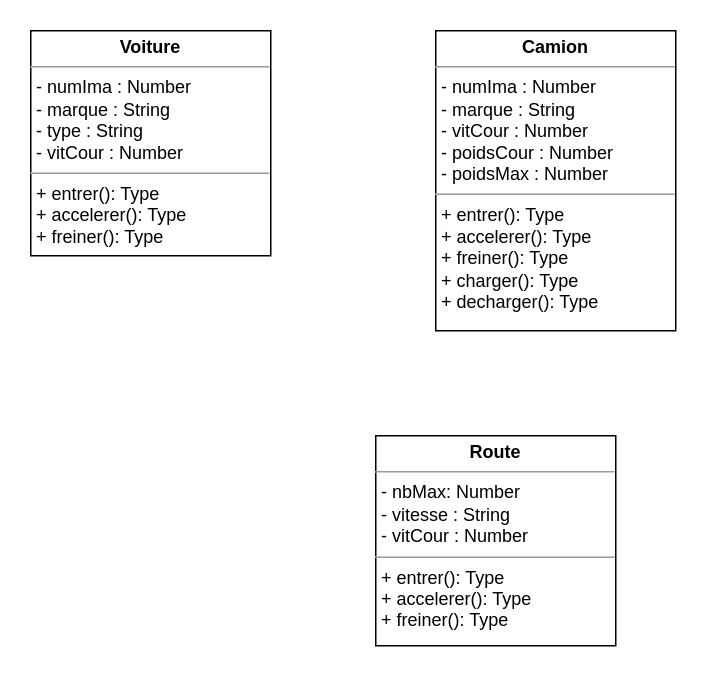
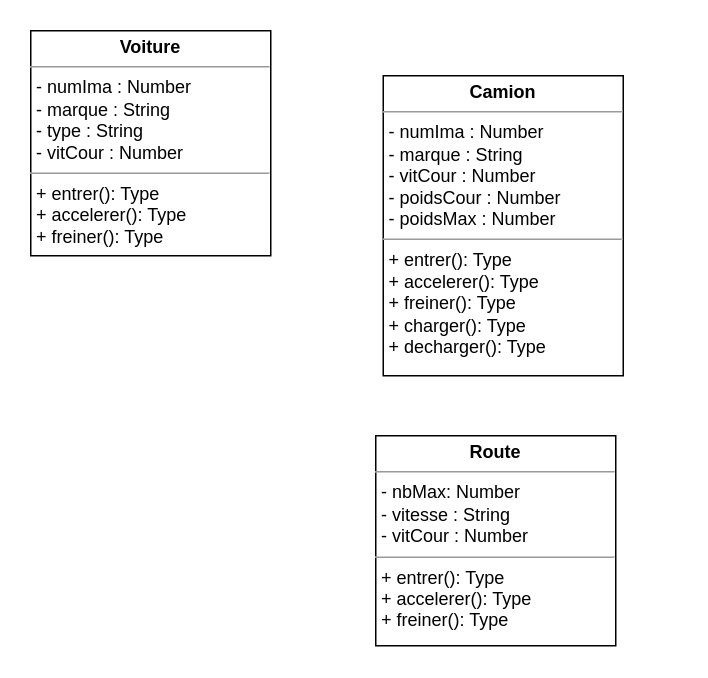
node "Camion - numIma : Number - marque : String - vitCour : Number - poidsCour : Number - poidsMax : Number + entrer(): Type + accelerer(): Type + freiner(): Type + charger(): Type + decharger(): Type": moved (556, 181) -> (503, 226)
